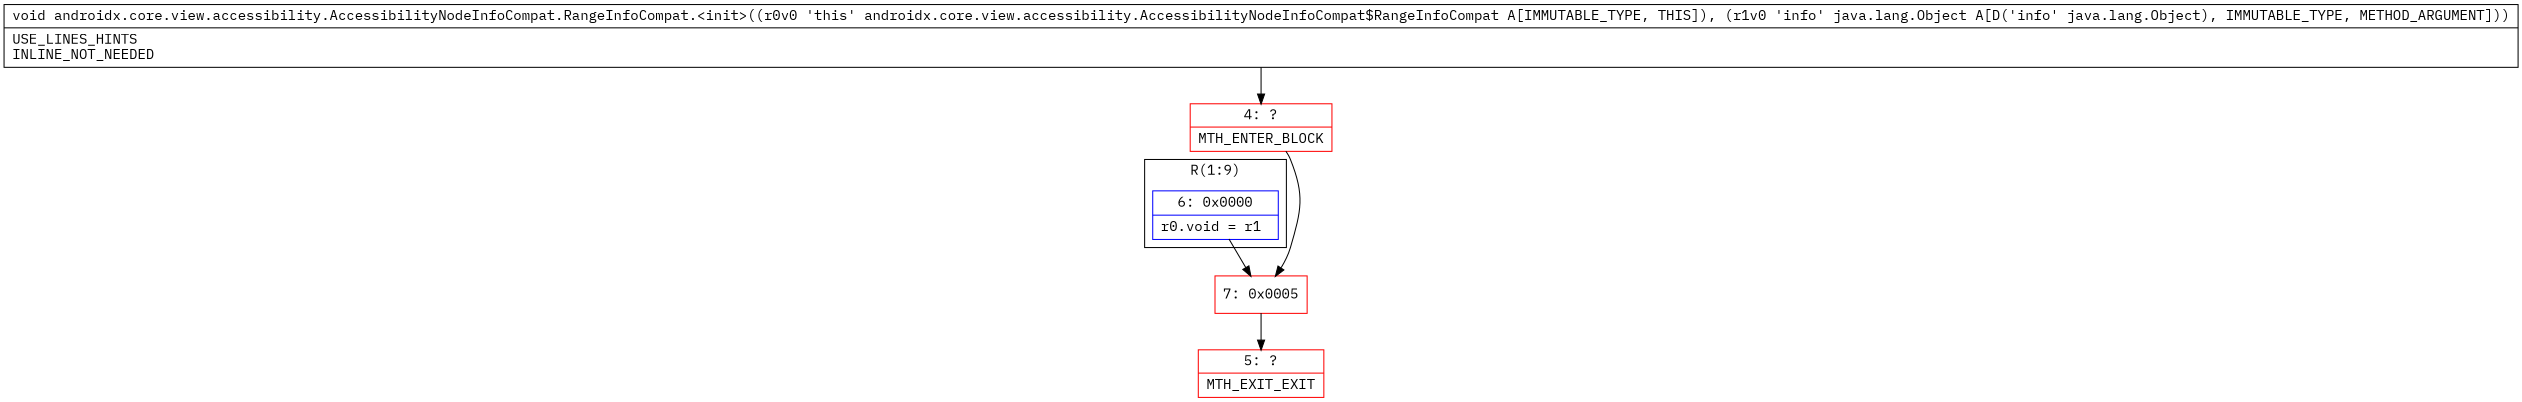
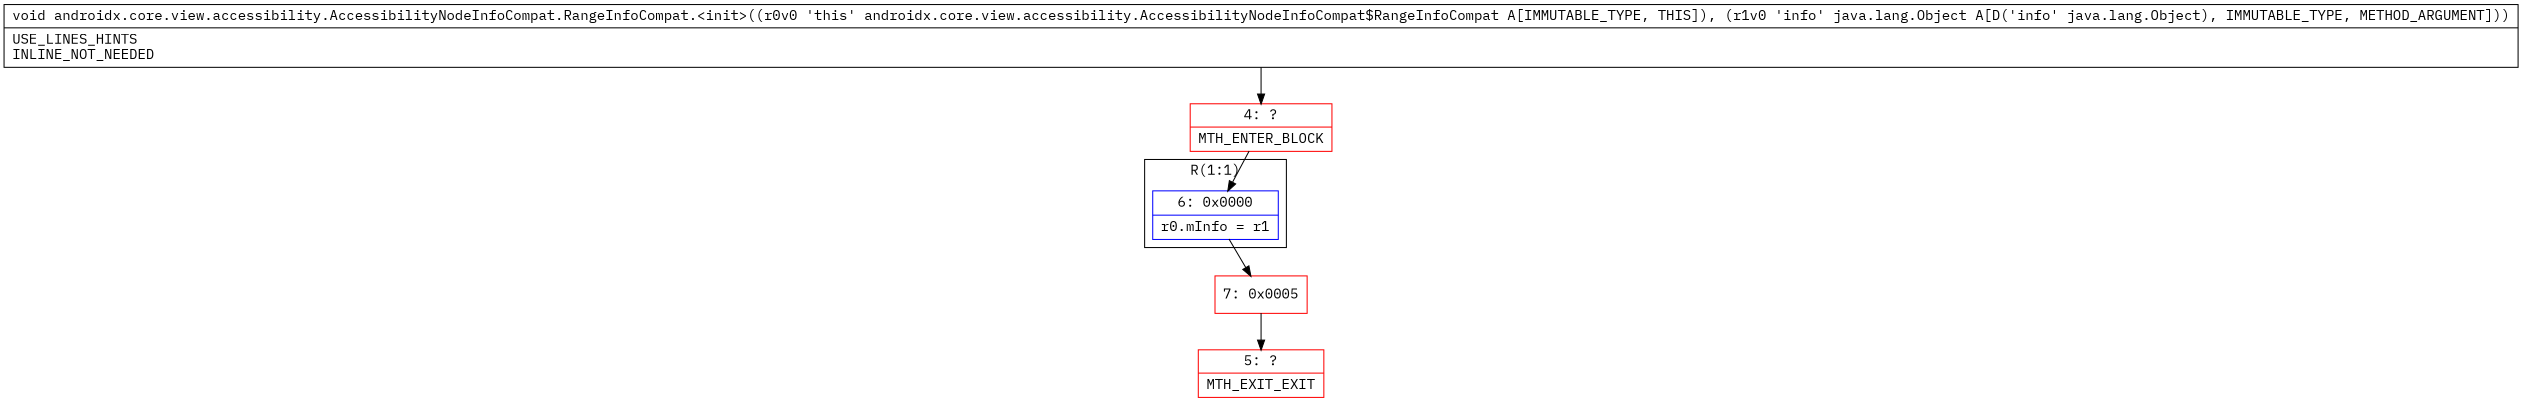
cluster "R(1:9)": label "R(1:9)" -> "R(1:1)"
edge "4: ?" -> "7: 0x0005": now "4: ?" -> "6: 0x0000"
node "6: 0x0000": text "r0.void = r1" -> "r0.mInfo = r1"
